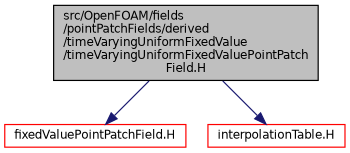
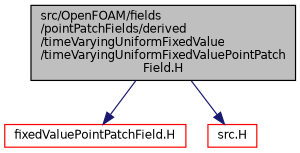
node "interpolationTable.H": label "interpolationTable.H" -> "src.H"
